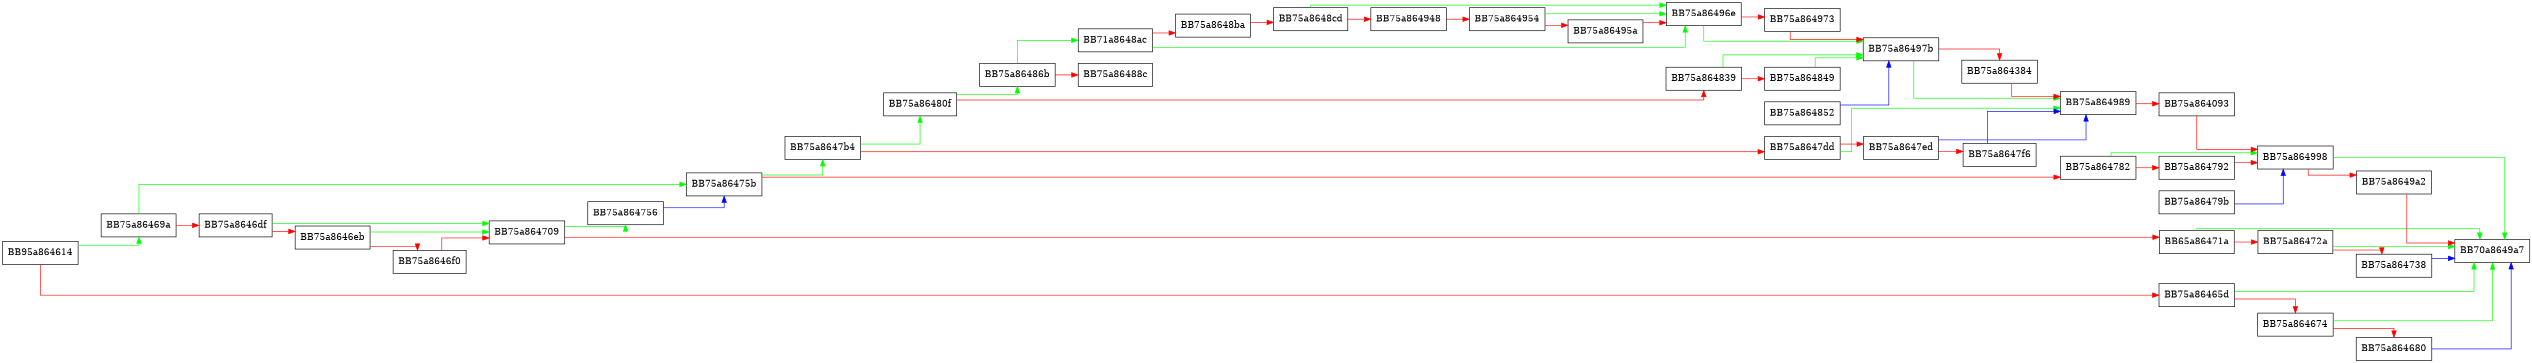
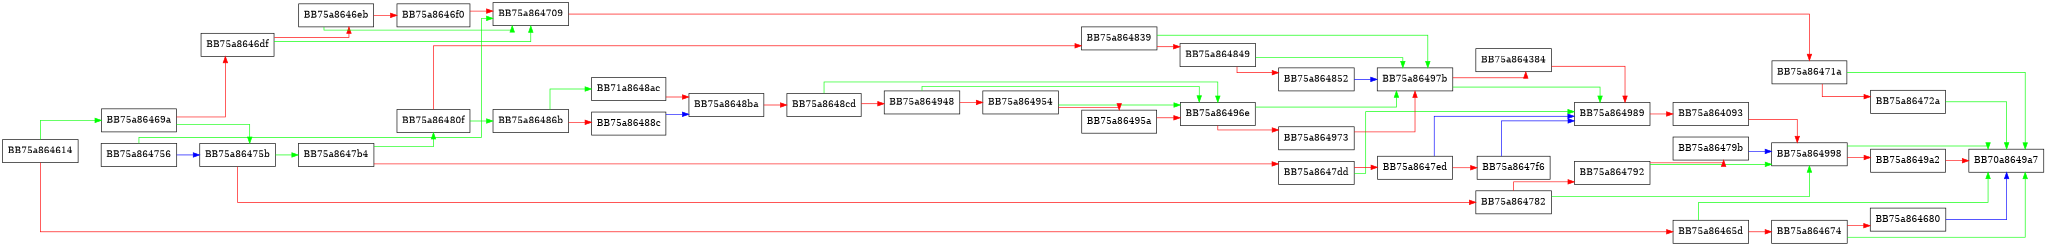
edge "BB71a8648ac" -> "BB75a86496e": now "BB75a864948" -> "BB75a86496e"
edge "BB75a864849" -> "BB75a864852": added
edge "BB75a86488c" -> "BB75a8648ba": added
edge "BB75a864792" -> "BB75a86479b": added
edge "BB75a864792" -> "BB75a864998": color red -> green
edge "BB75a864709" -> "BB75a864756": reversed
node "BB65a86471a": label "BB65a86471a" -> "BB75a86471a"
node "BB95a864614": label "BB95a864614" -> "BB75a864614"
node "BB75a864738": removed
